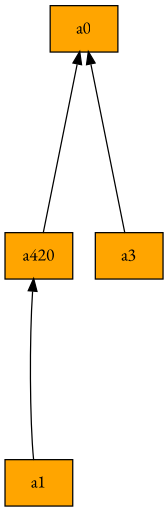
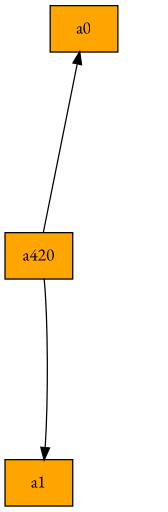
node "a3": removed
edge "a1" -> "a420": reversed
